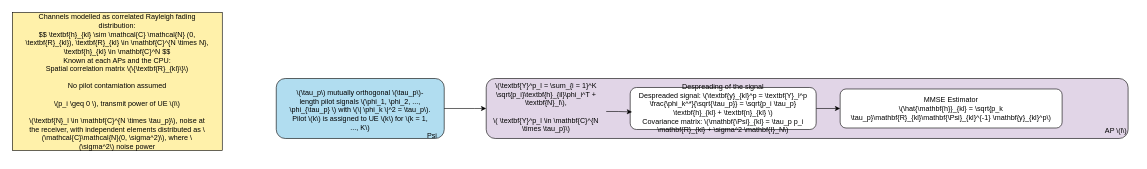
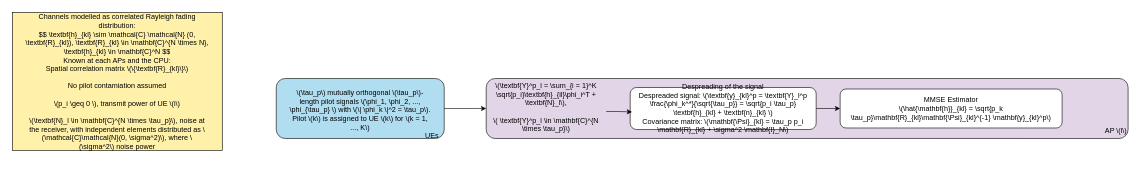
node "Psi": label "Psi" -> "UEs"
